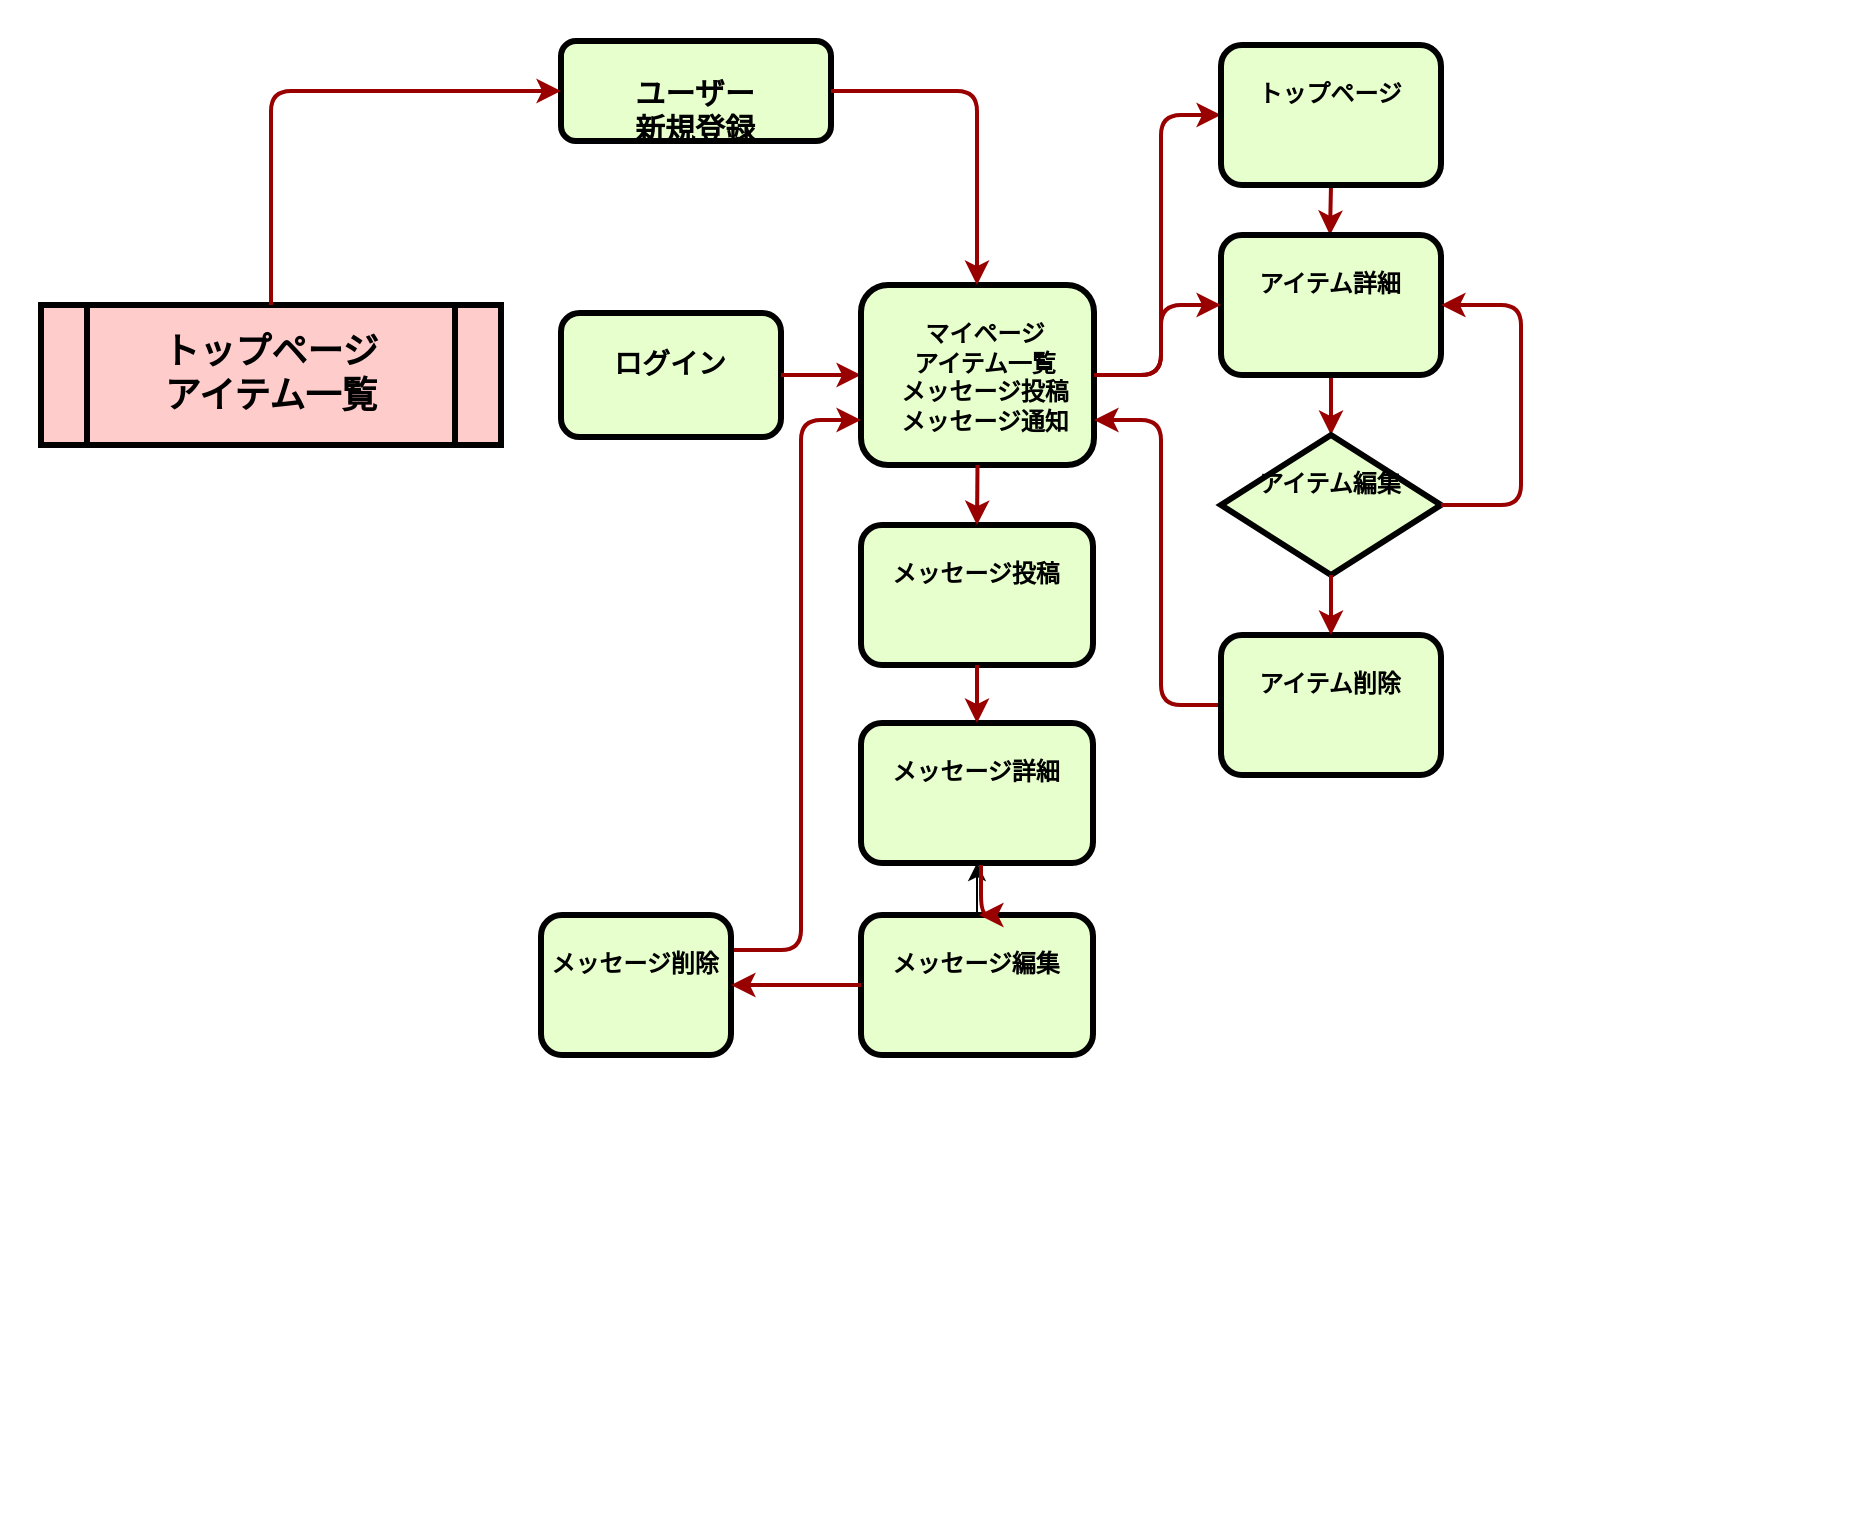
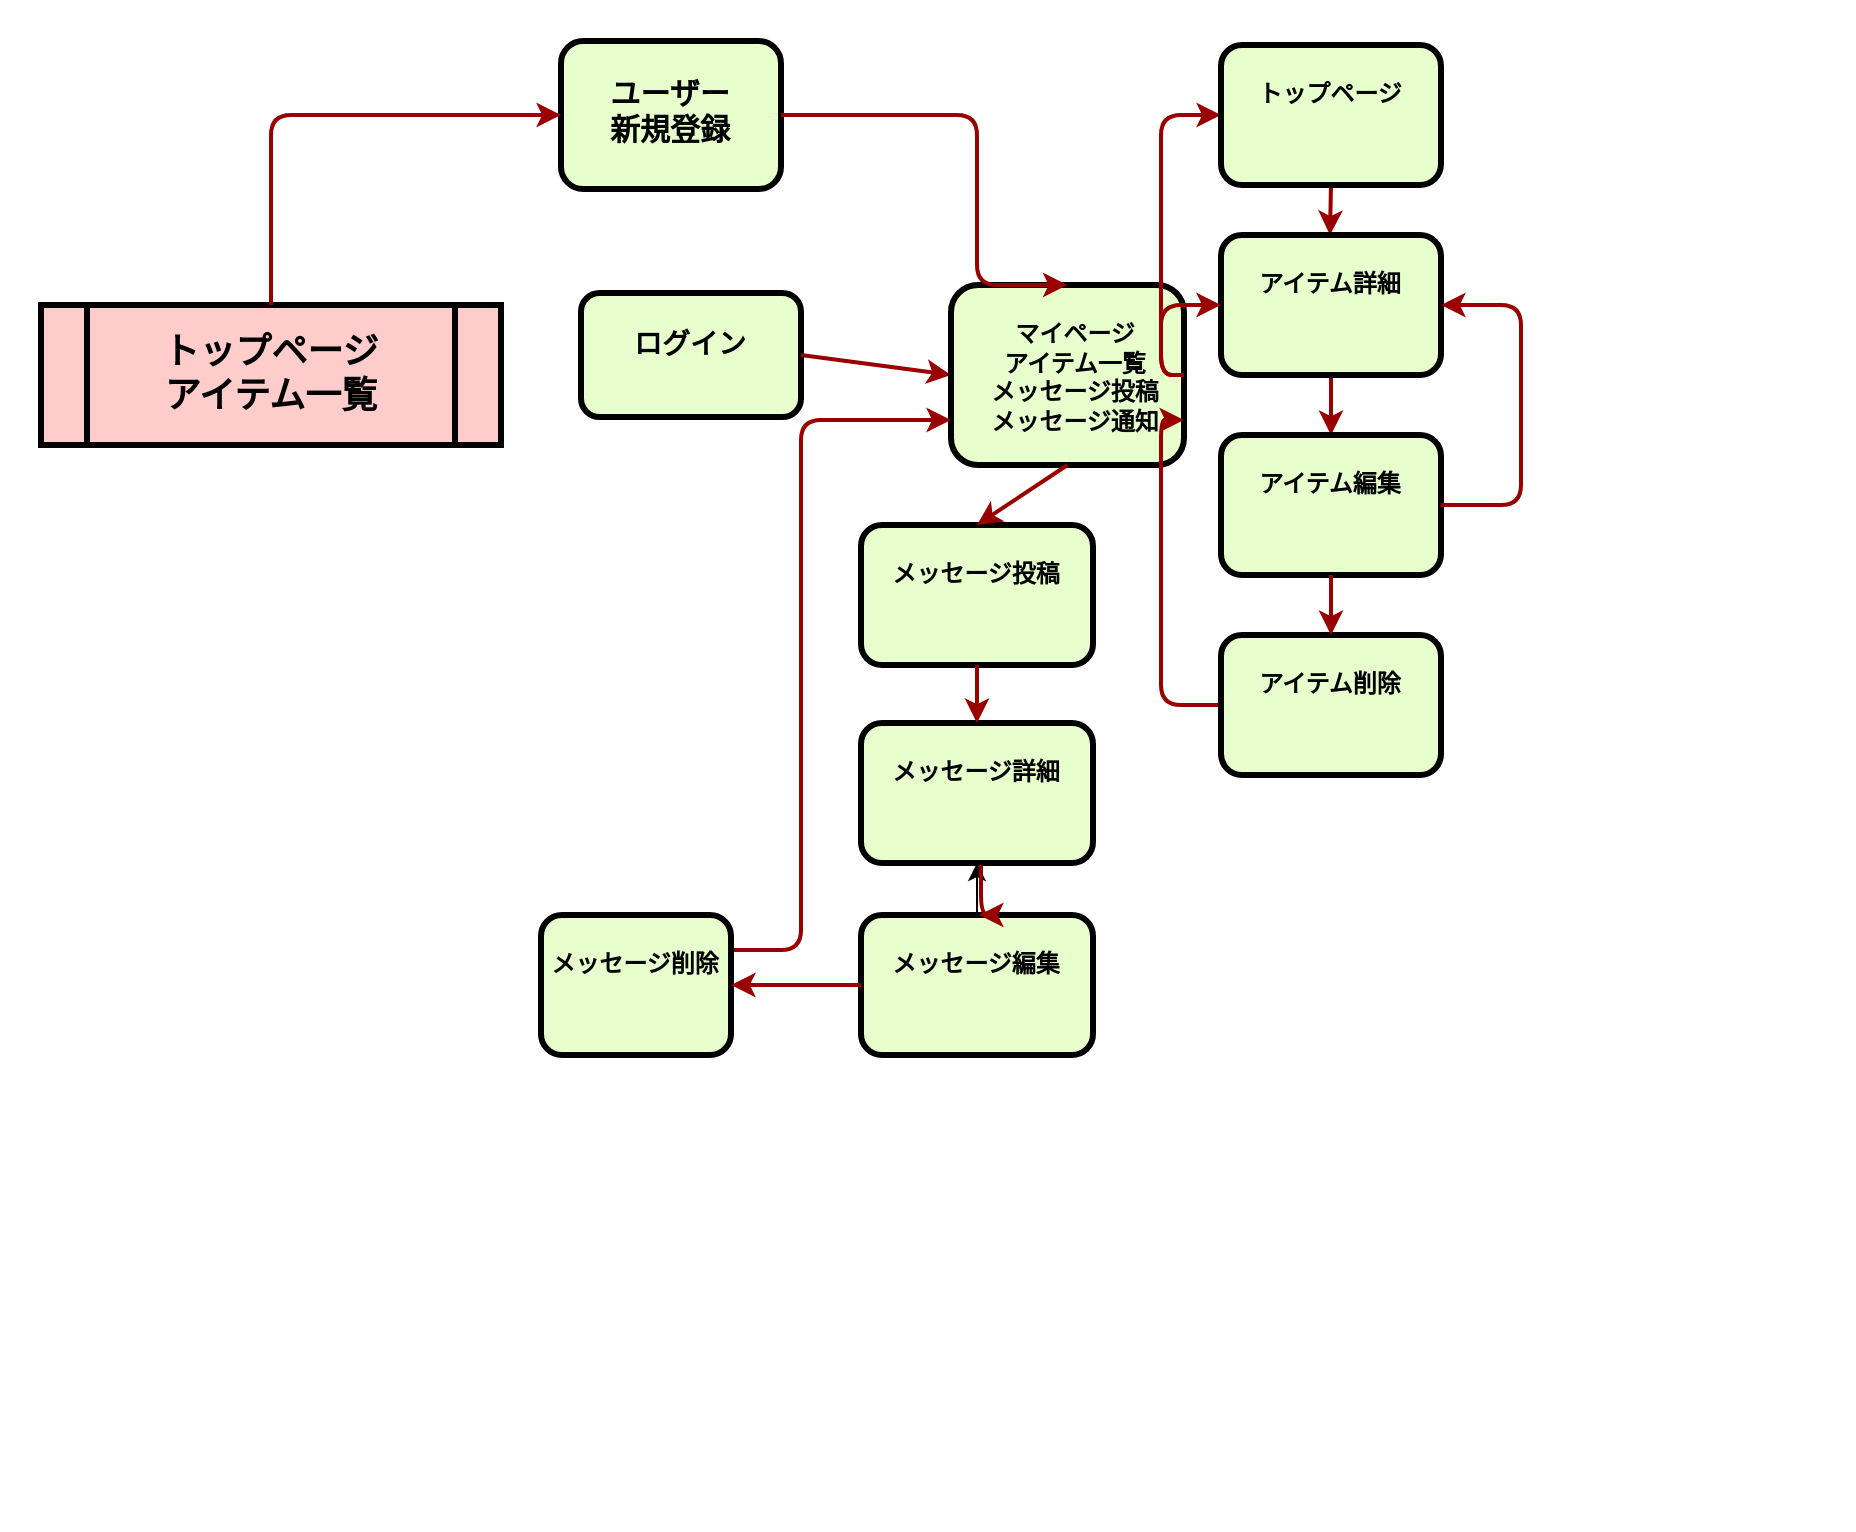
node "ユーザー 新規登録": size 270x100 -> 220x148
node "ログイン": moved (671, 375) -> (691, 355)
node "マイページ アイテム一覧 メッセージ投稿 メッセージ通知": moved (978, 375) -> (1068, 375)
node "アイテム編集": shape diamond -> rounded rectangle
